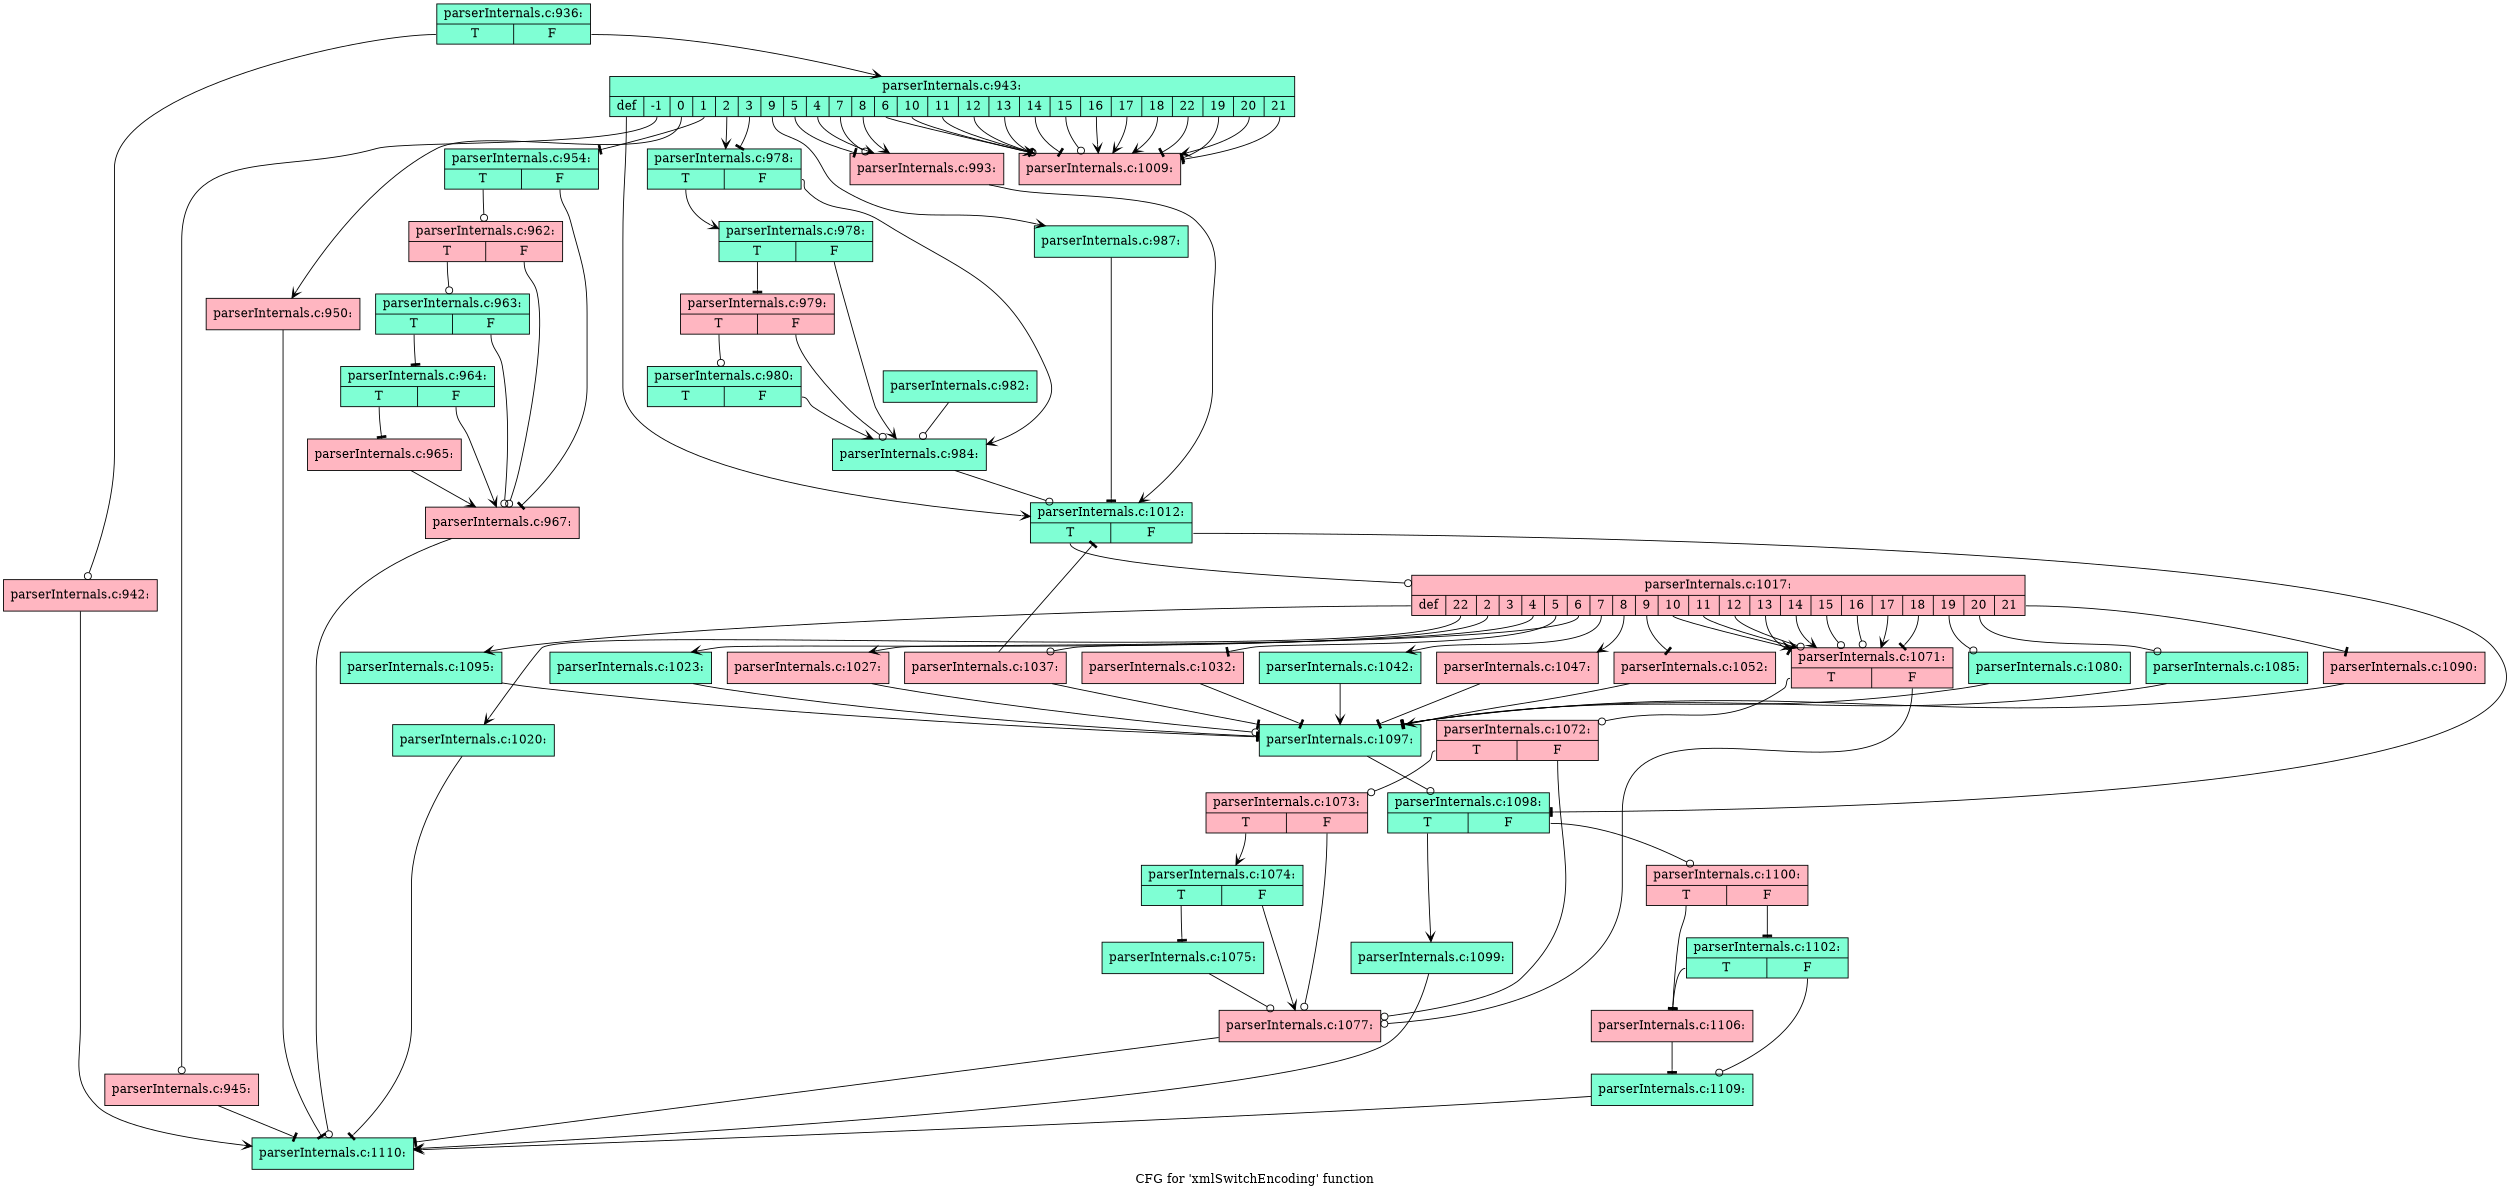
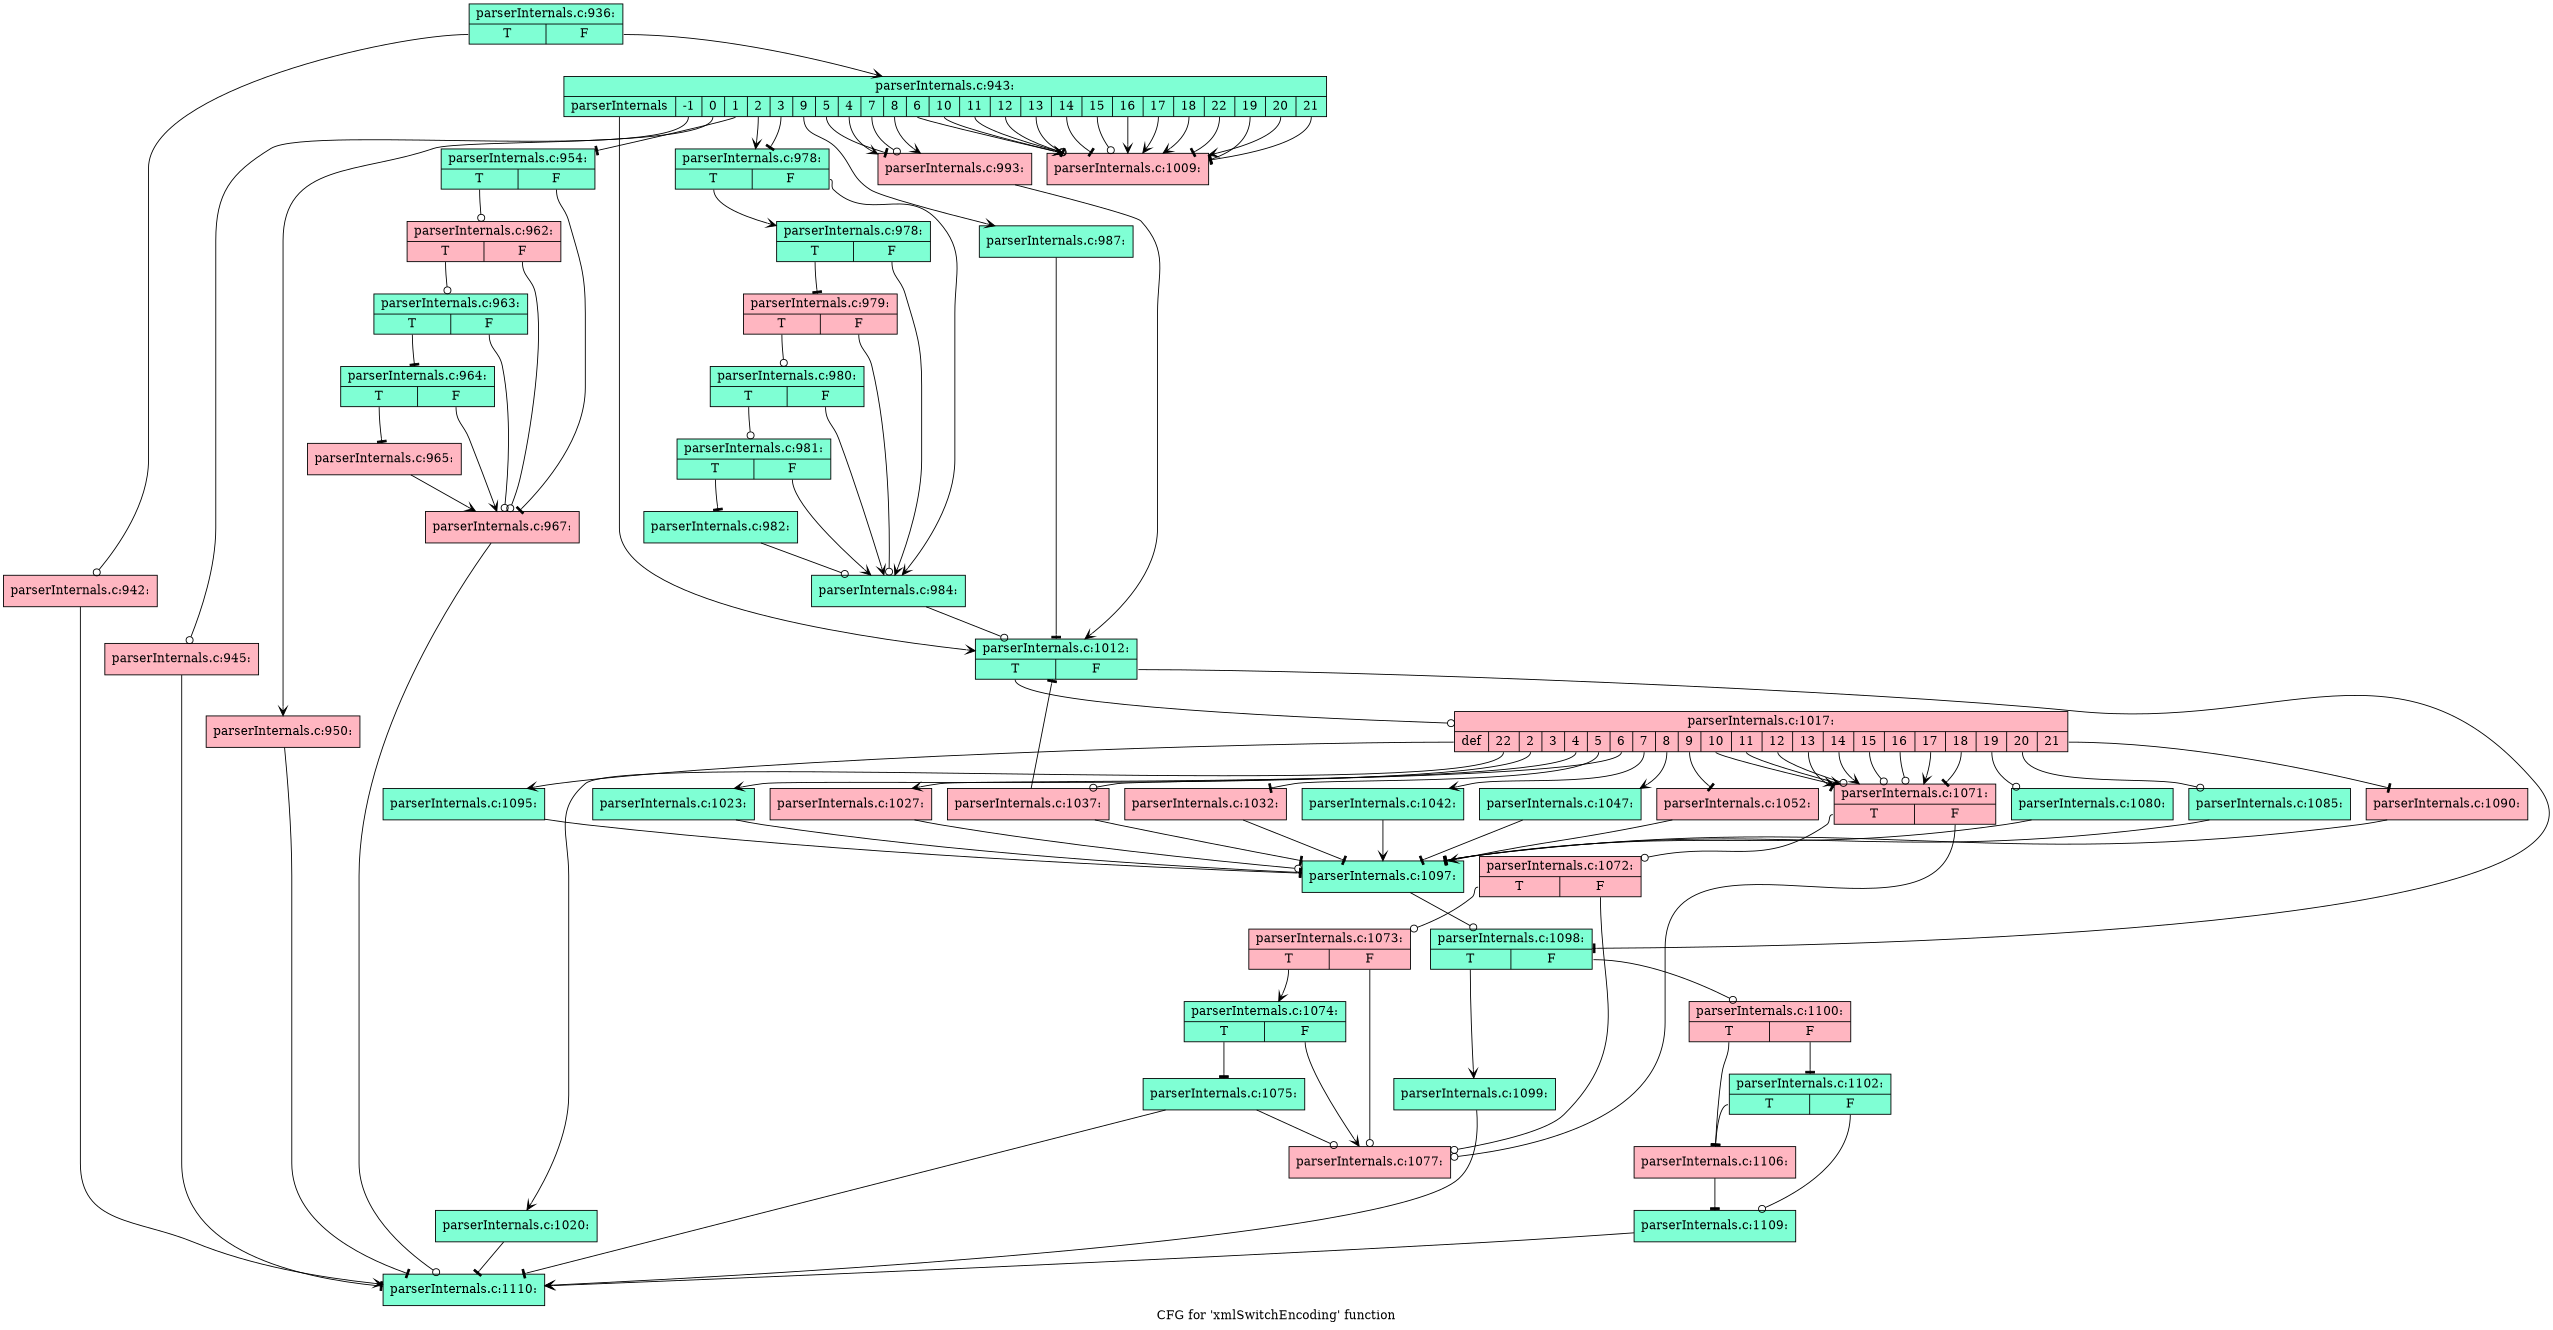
node "parserInternals.c:943:": text "def" -> "parserInternals"
node "parserInternals.c:981:": added
node "parserInternals.c:1047:": fillcolor lightpink -> aquamarine
edge "parserInternals.c:1077:" -> "parserInternals.c:1110:": now "parserInternals.c:1075:" -> "parserInternals.c:1110:"
